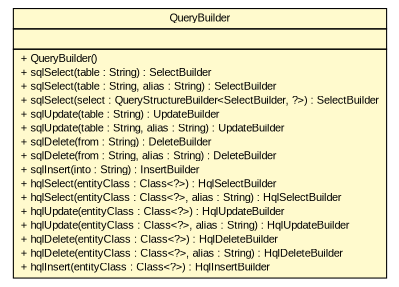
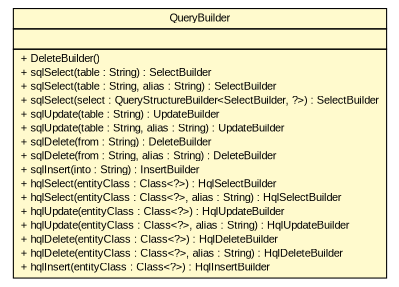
node "QueryBuilder": text "+ QueryBuilder()" -> "+ DeleteBuilder()"
